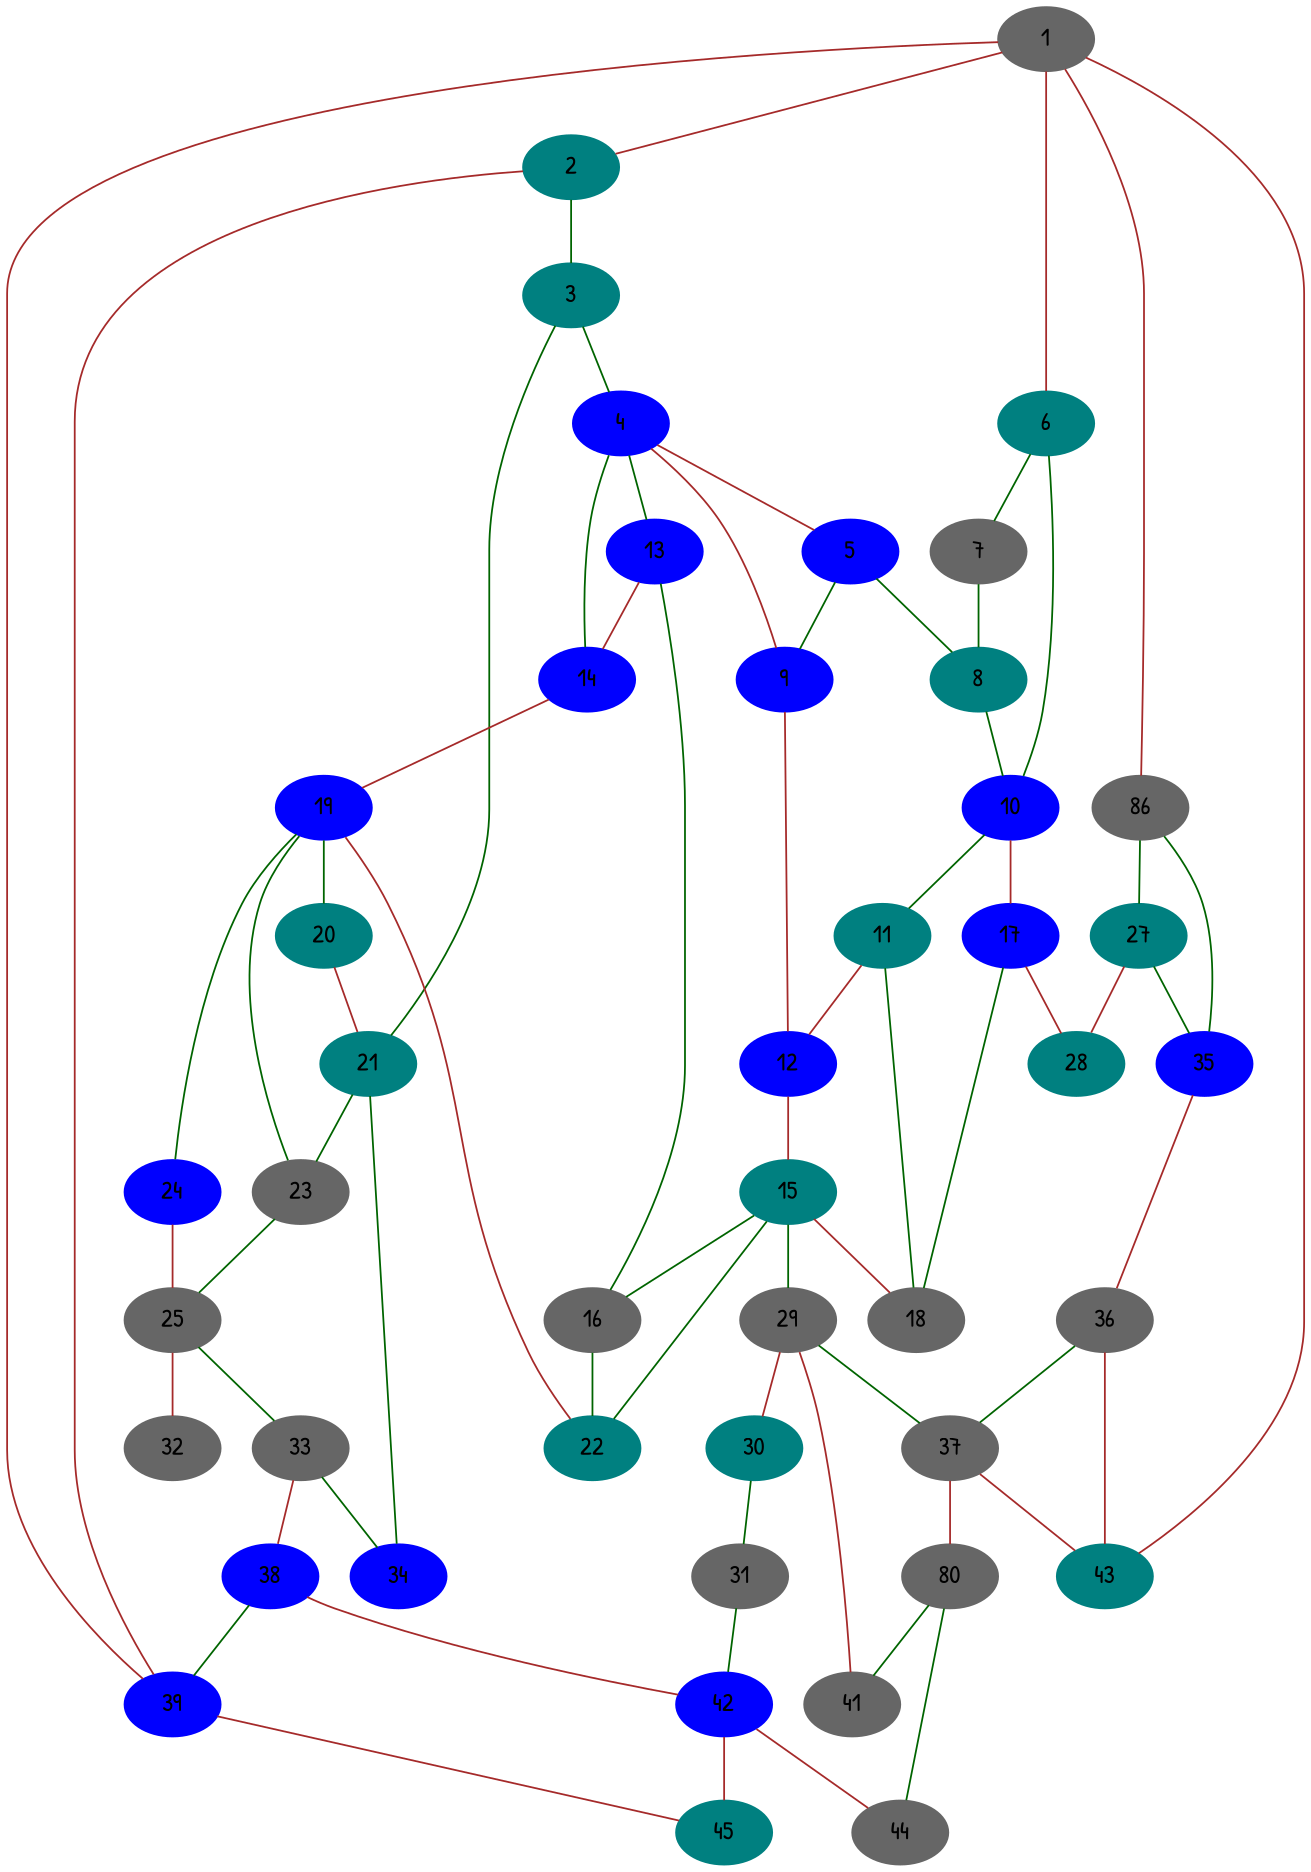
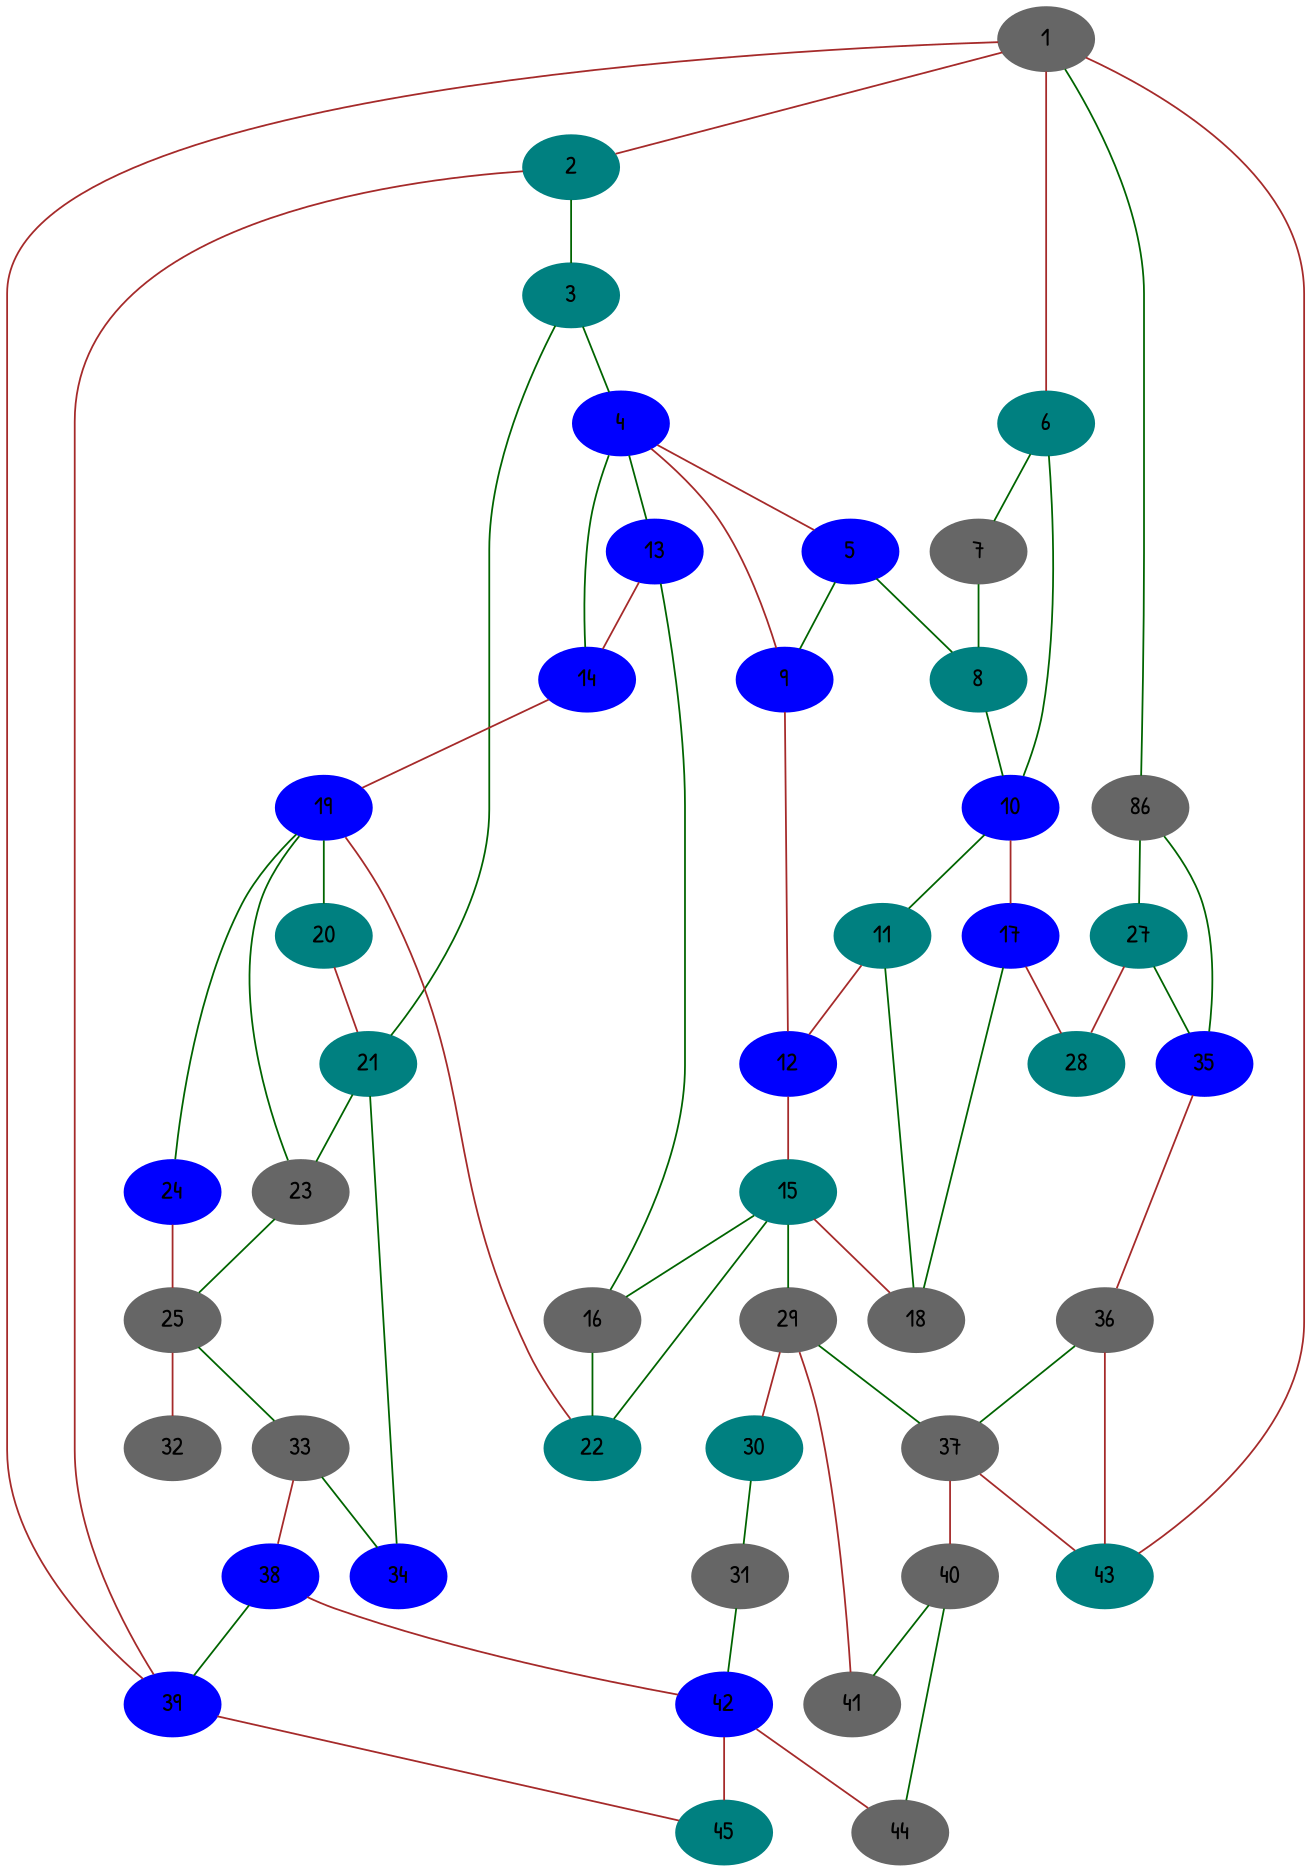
edge "1" -- "86": color brown -> darkgreen
node "80": label "80" -> "40"
